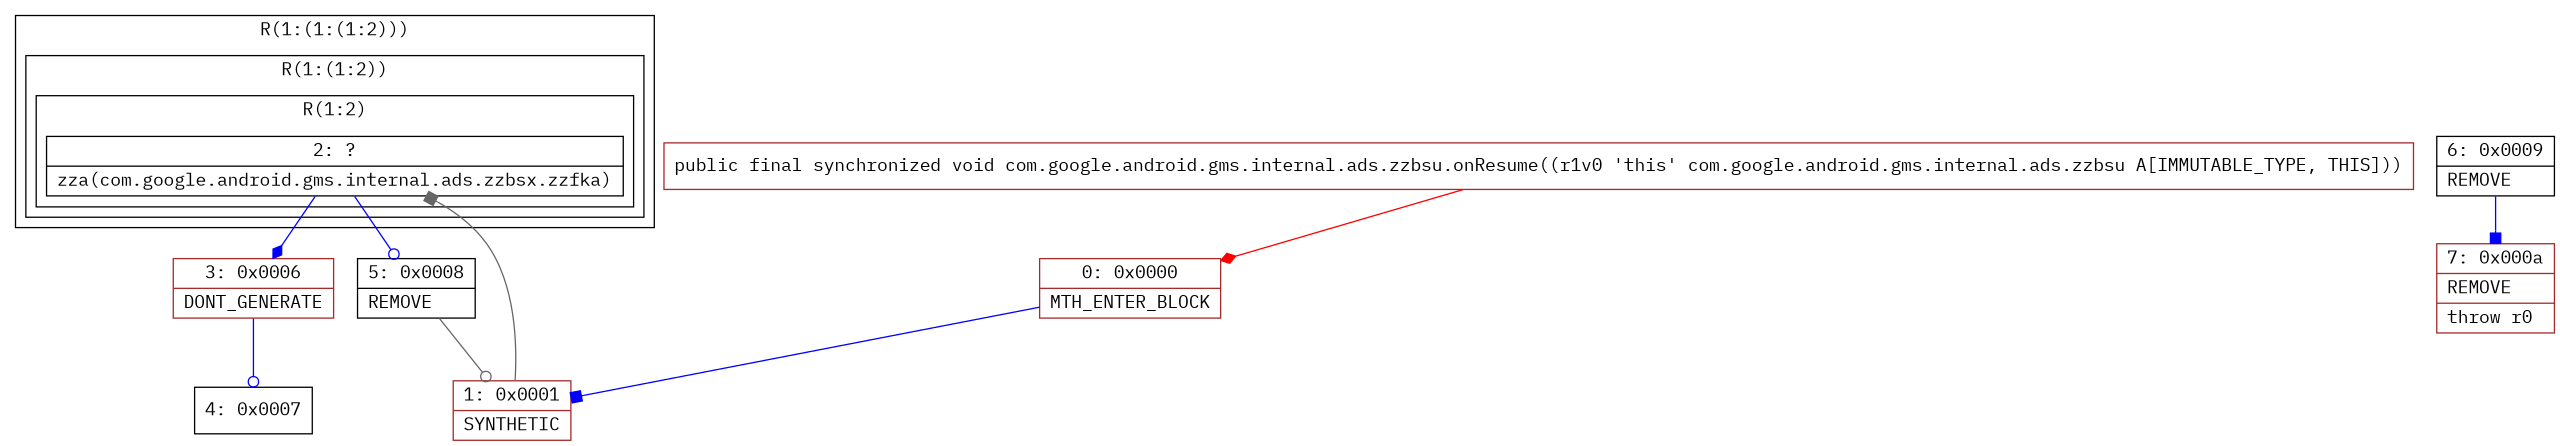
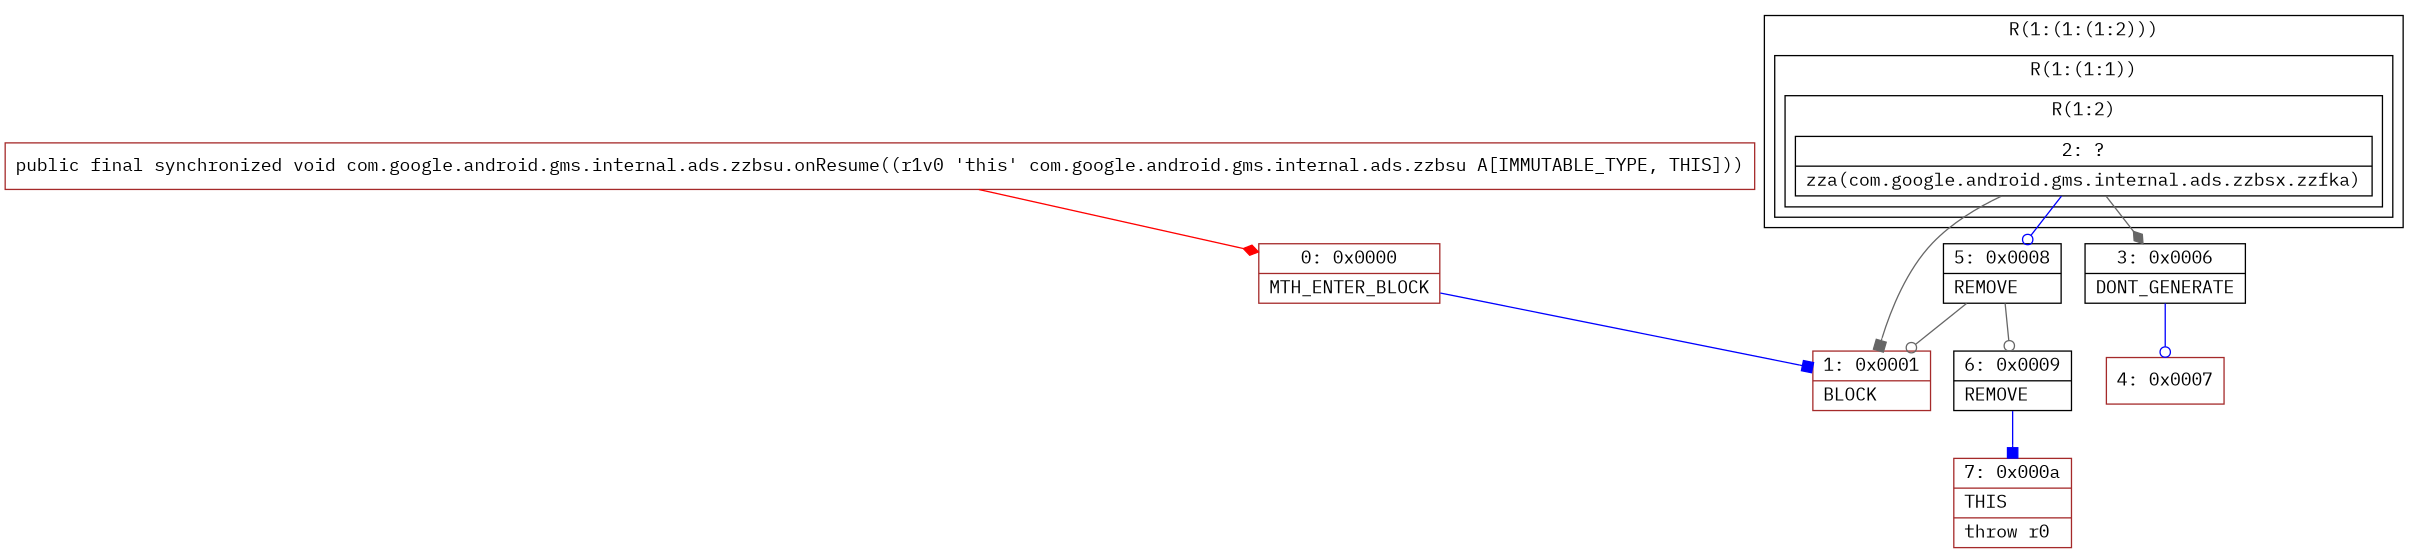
cluster "R(1:(1:2))": label "R(1:(1:2))" -> "R(1:(1:1))"
edge "2: ?" -> "3: 0x0006": color blue -> gray40
edge "1: 0x0001" -> "2: ?": reversed
node "3: 0x0006": color brown -> black
node "7: 0x000a": text "REMOVE" -> "THIS"
edge "5: 0x0008" -> "6: 0x0009": added
node "4: 0x0007": color black -> brown
node "1: 0x0001": text "SYNTHETIC" -> "BLOCK"
